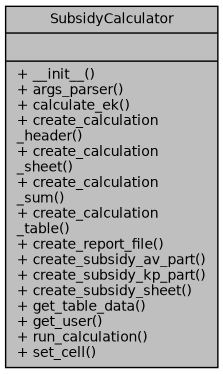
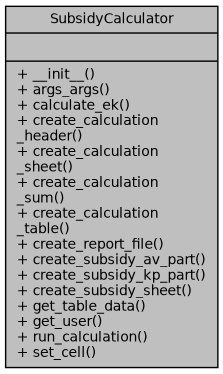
node "SubsidyCalculator": text "+ args_parser()" -> "+ args_args()"
